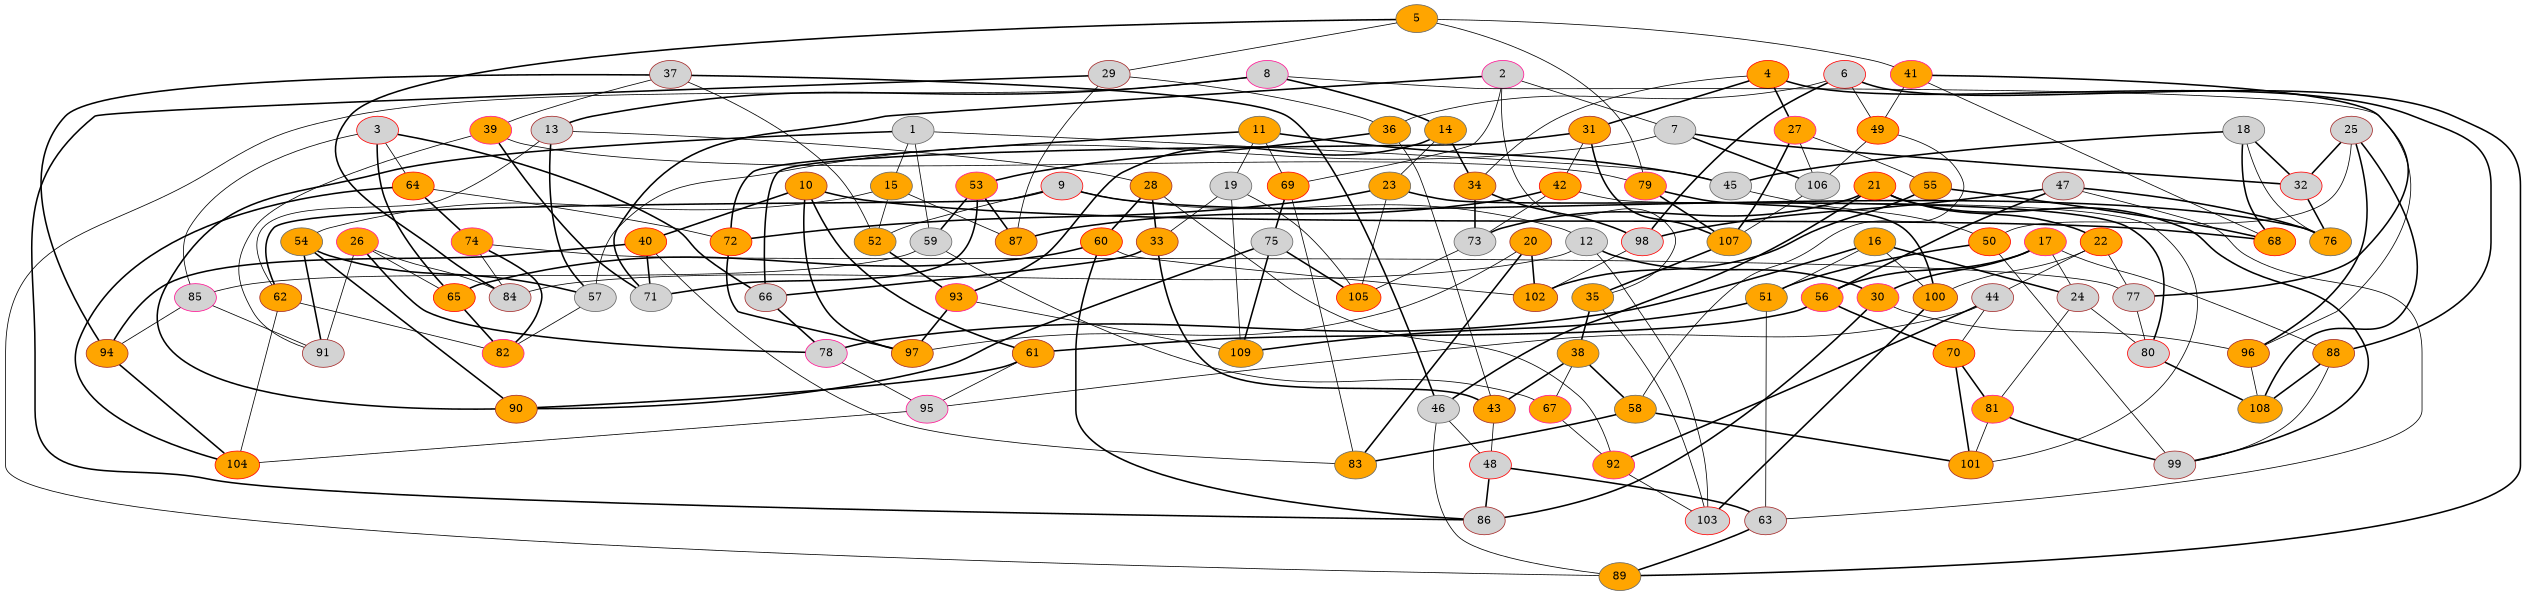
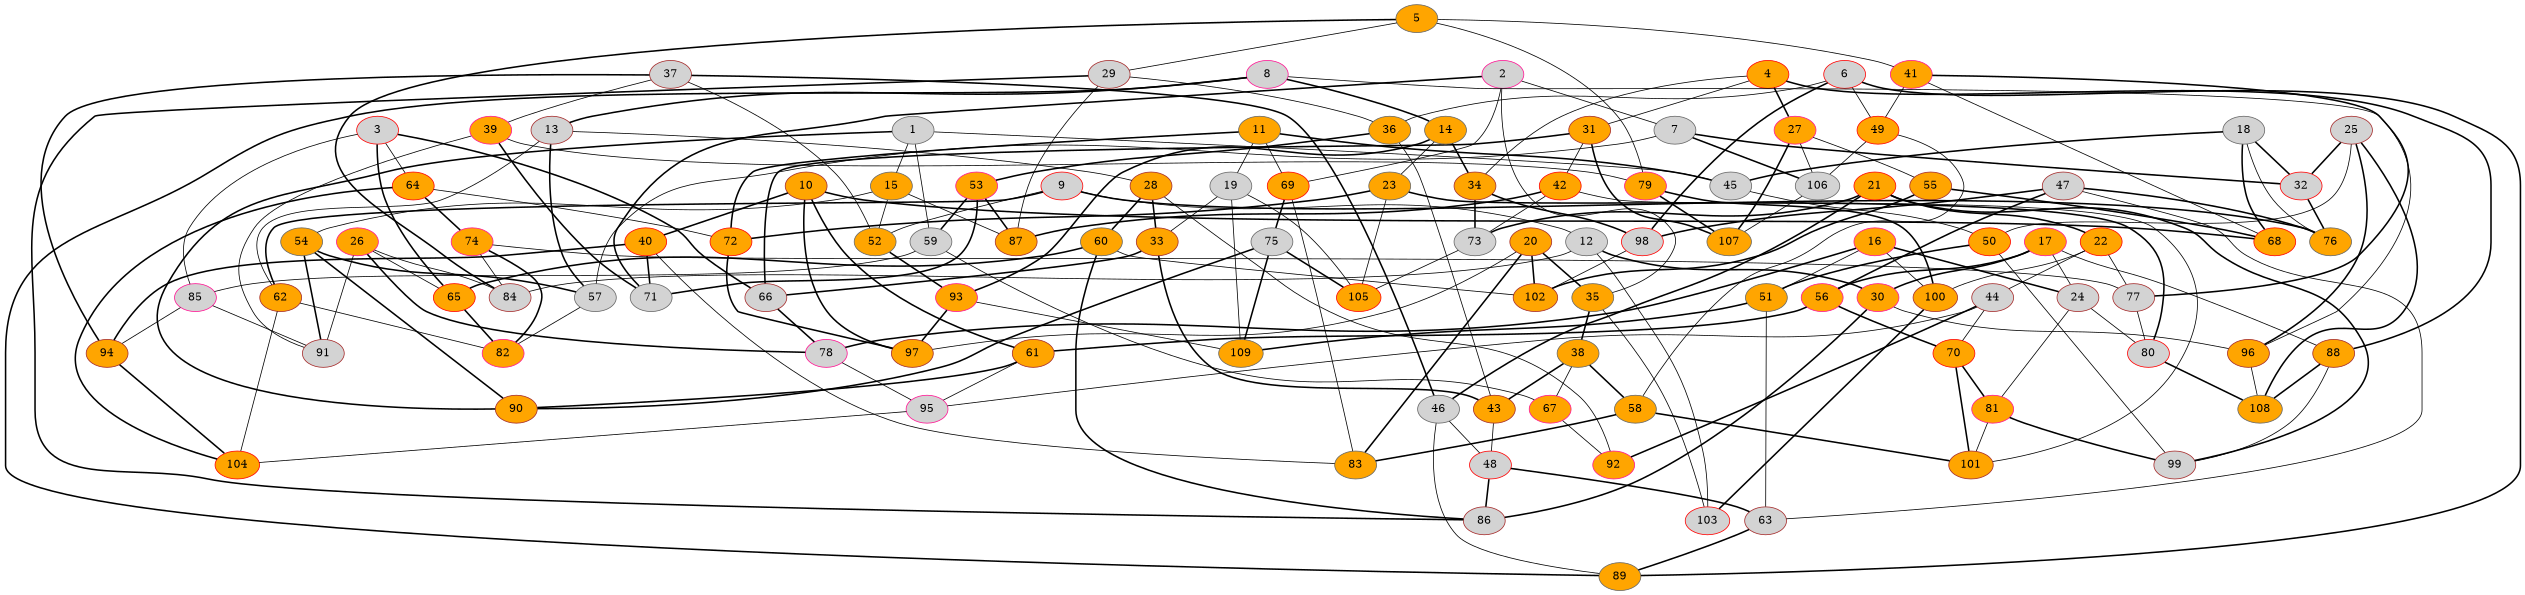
edge "4" -- "31": style bold -> solid
node "60": color red -> gray40
node "16": color gray40 -> deeppink
edge "107" -- "35": now "20" -- "35"
edge "8" -- "89": style solid -> bold
edge "92" -- "103": removed
